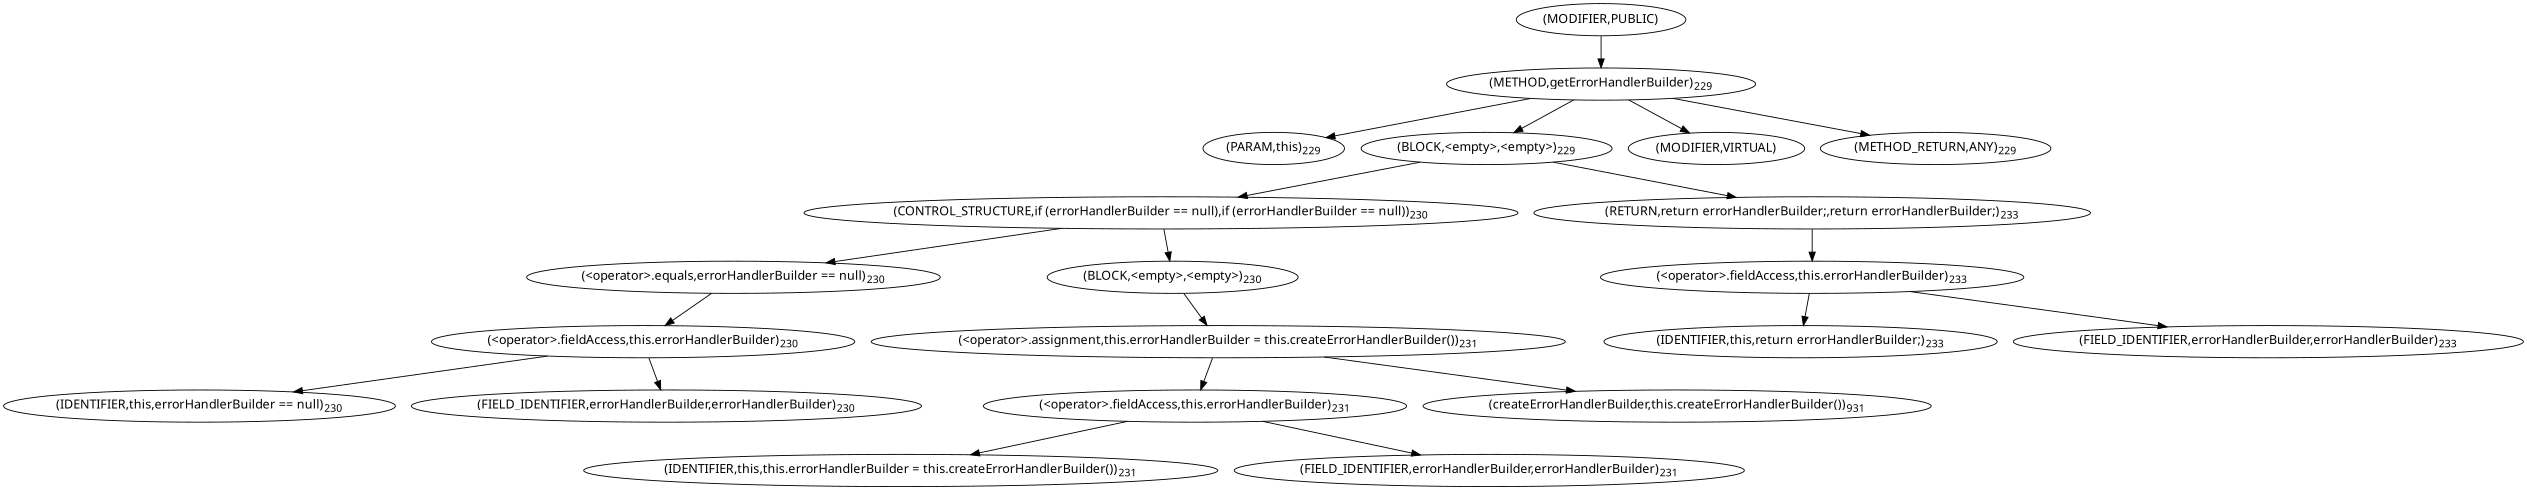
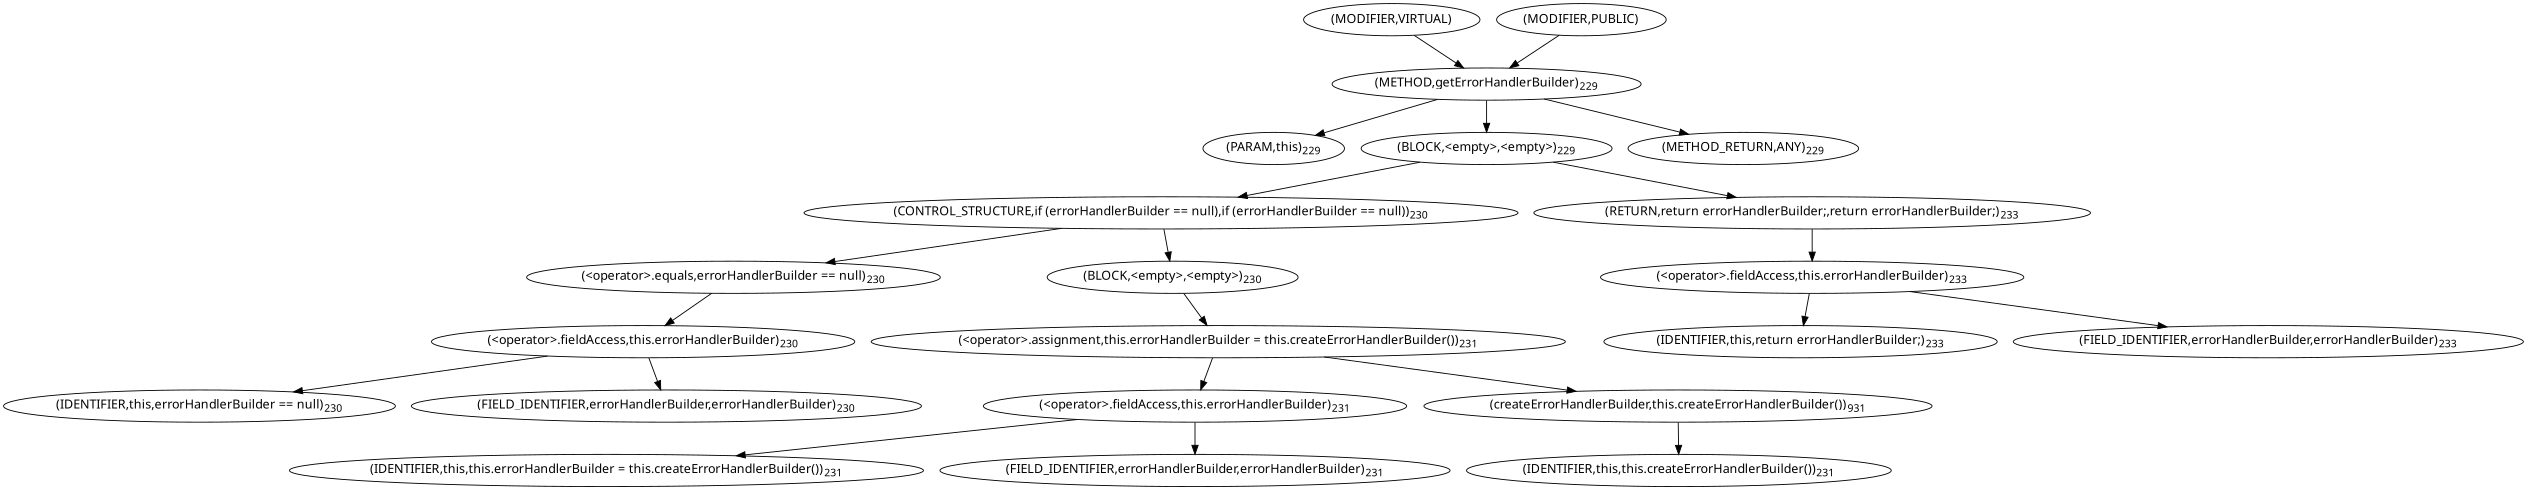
edge "(METHOD,getErrorHandlerBuilder)" -> "(MODIFIER,VIRTUAL)": reversed
node "(IDENTIFIER,this,this.createErrorHandlerBuilder())": added
